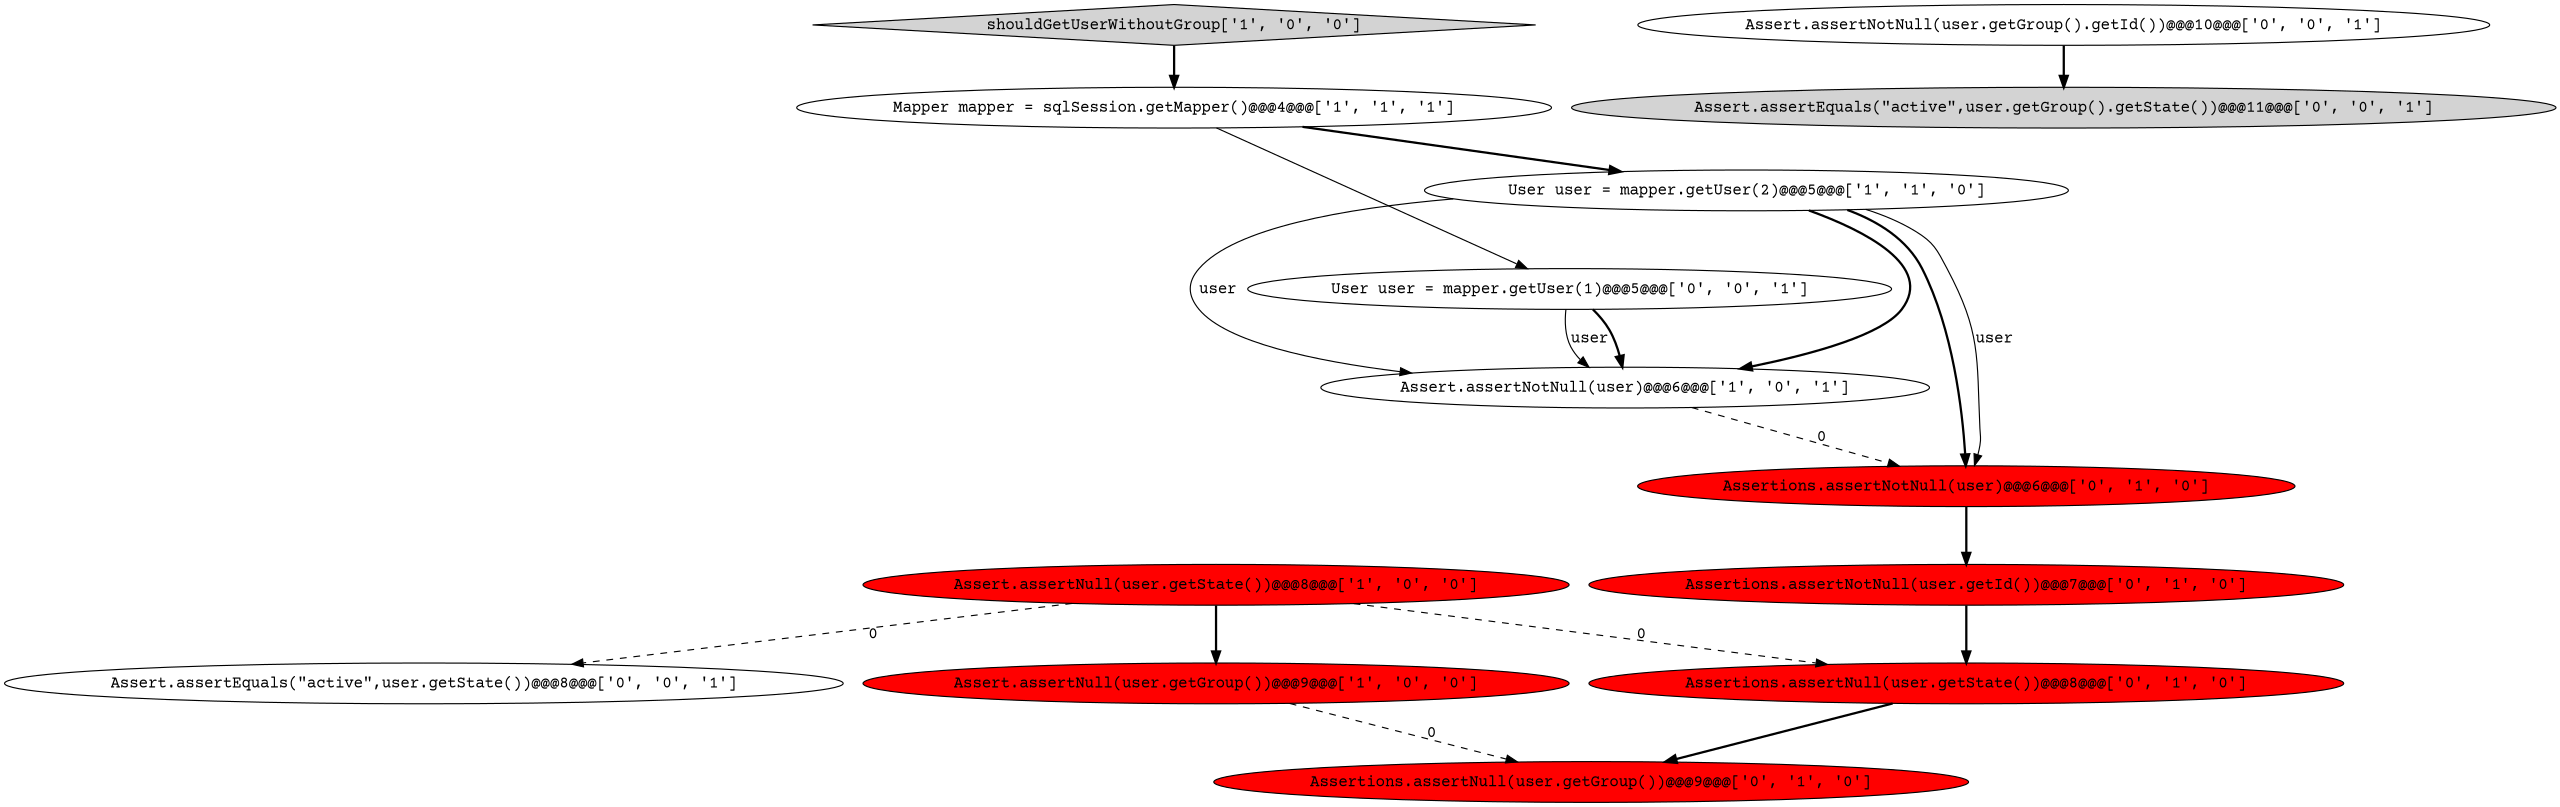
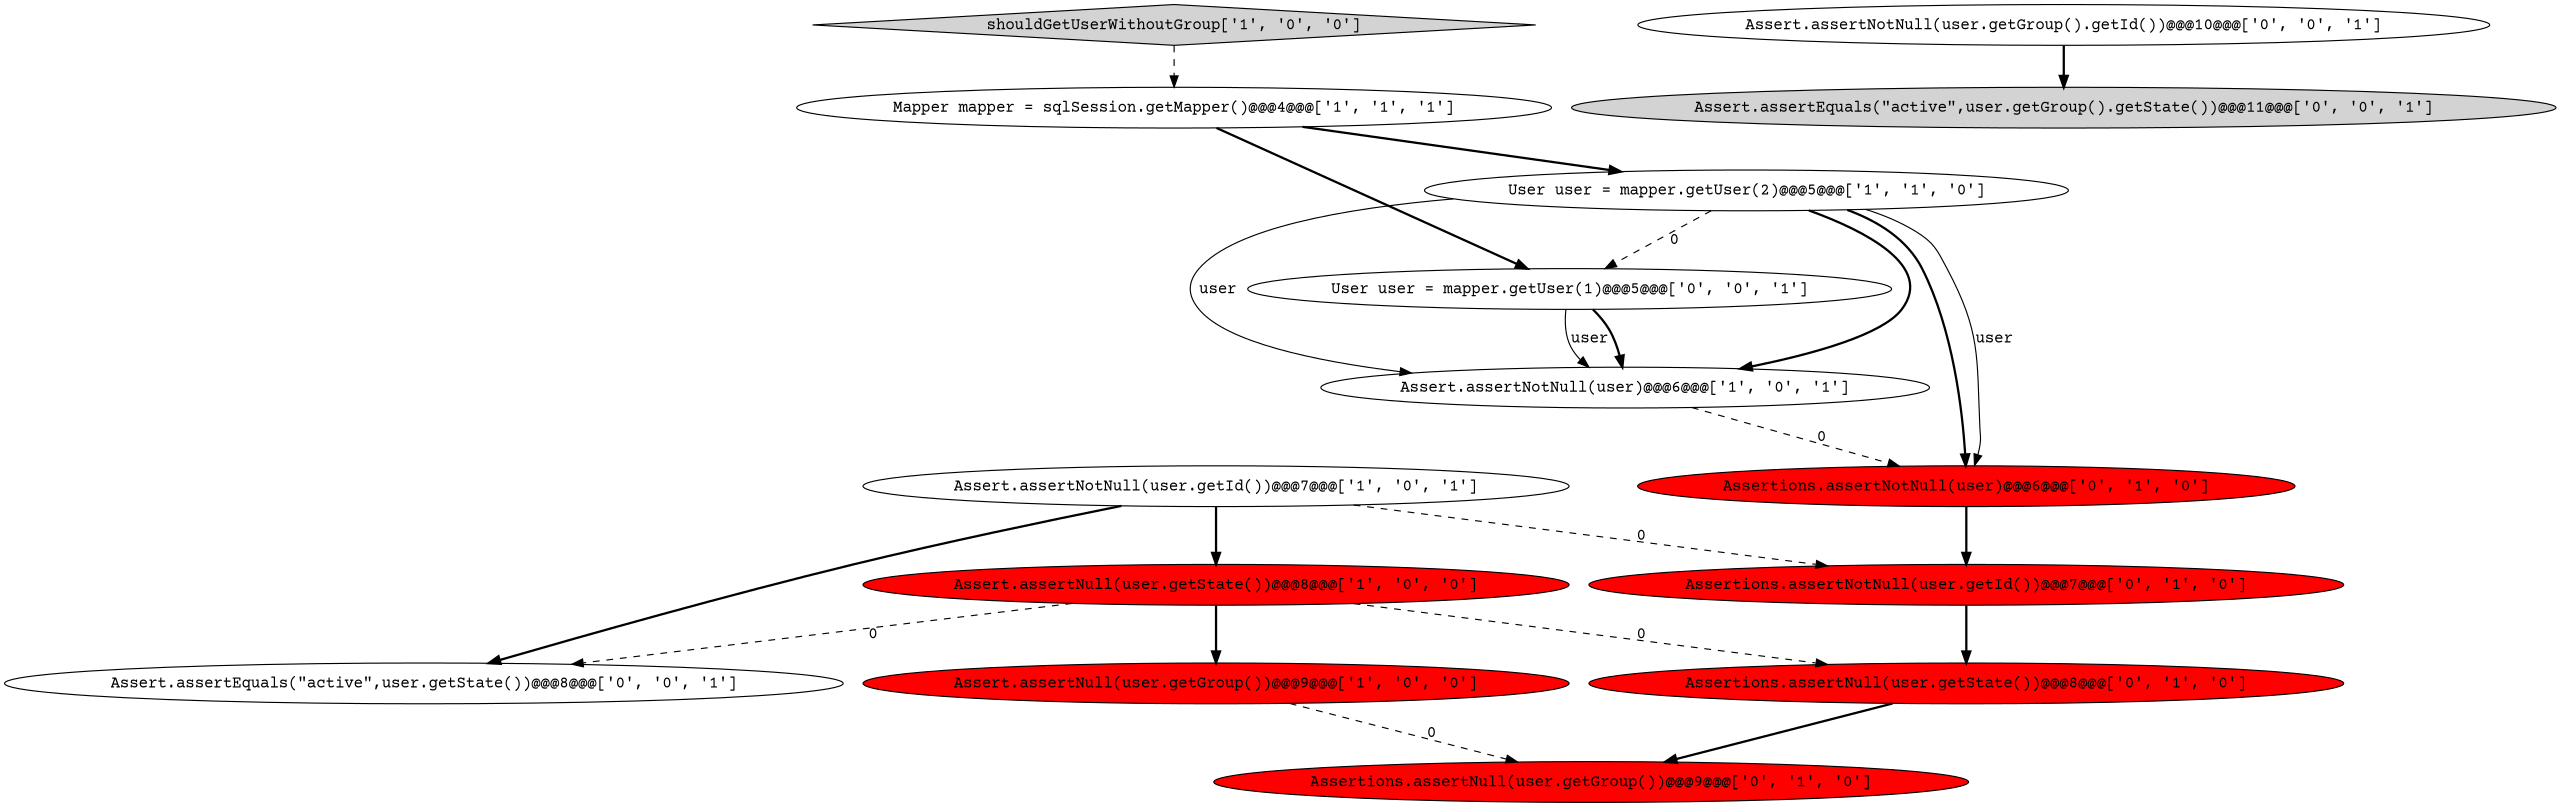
edge "shouldGetUserWithoutGroup['1', '0', '0']" -> "Mapper mapper = sqlSession.getMapper()@@@4@@@['1', '1', '1']": style bold -> dashed
edge "Mapper mapper = sqlSession.getMapper()@@@4@@@['1', '1', '1']" -> "User user = mapper.getUser(1)@@@5@@@['0', '0', '1']": style solid -> bold
edge "User user = mapper.getUser(2)@@@5@@@['1', '1', '0']" -> "User user = mapper.getUser(1)@@@5@@@['0', '0', '1']": added, label "0"
node "Assert.assertNotNull(user.getId())@@@7@@@['1', '0', '1']": added
